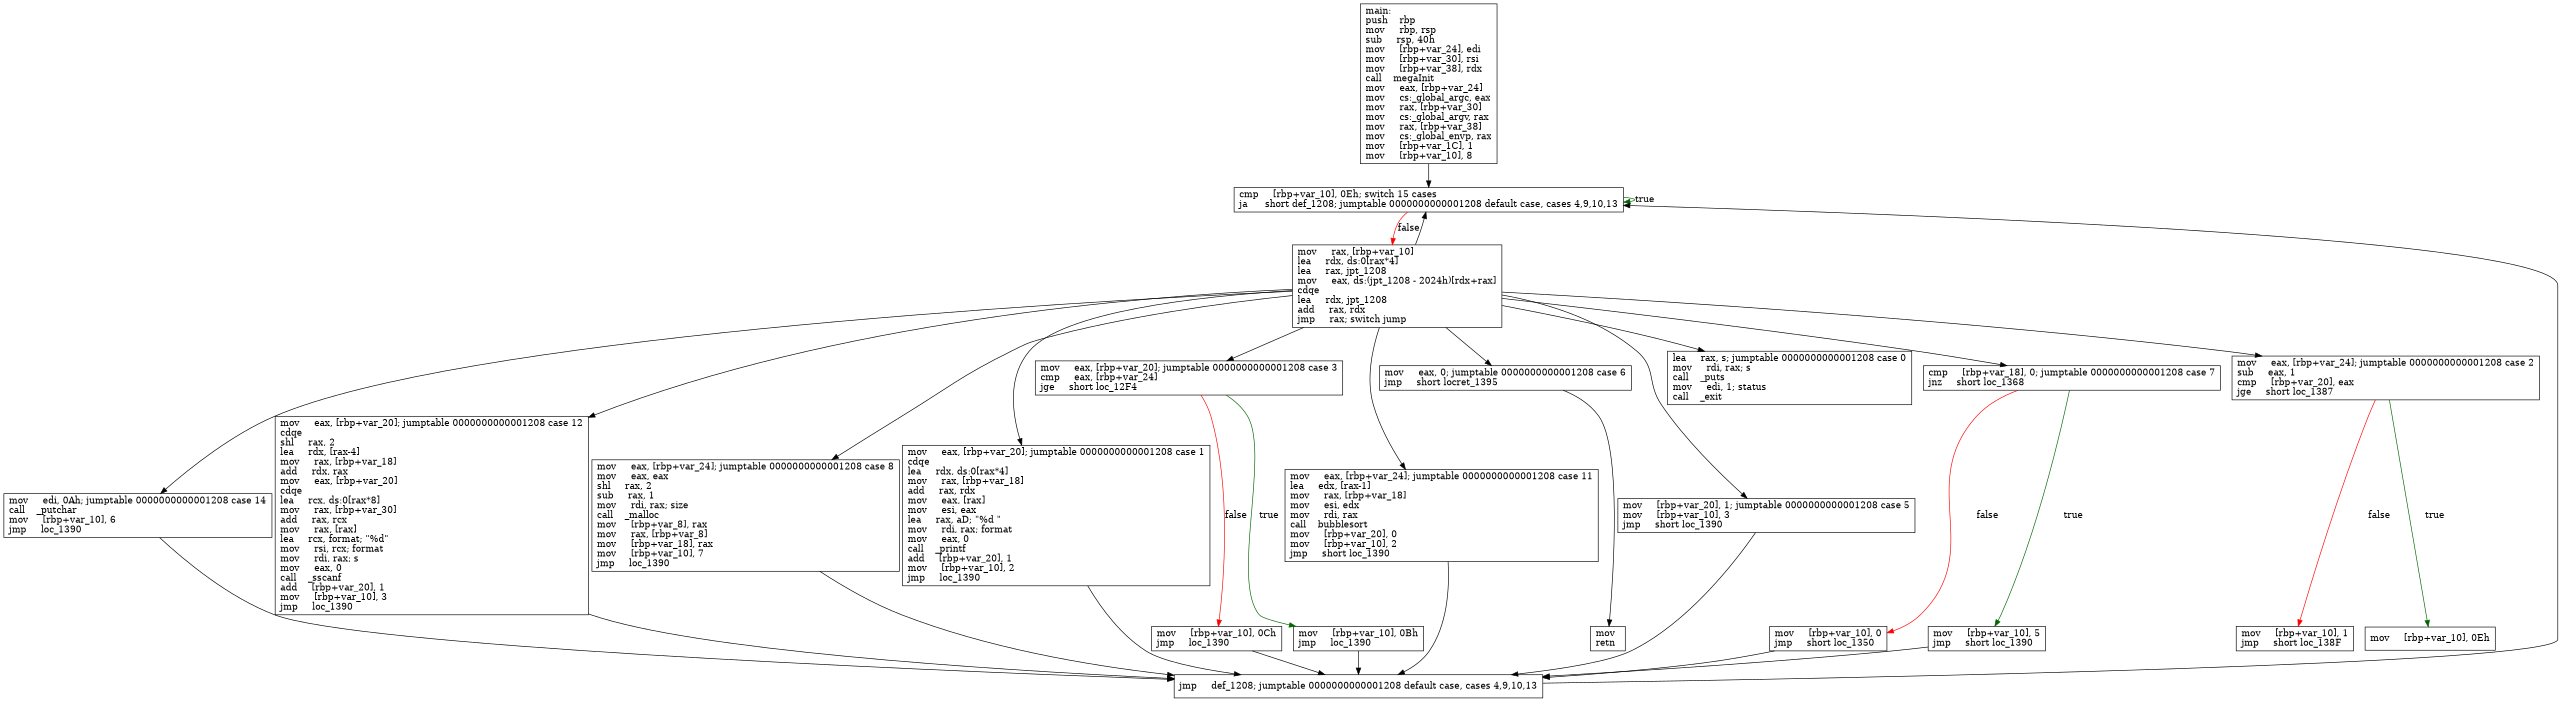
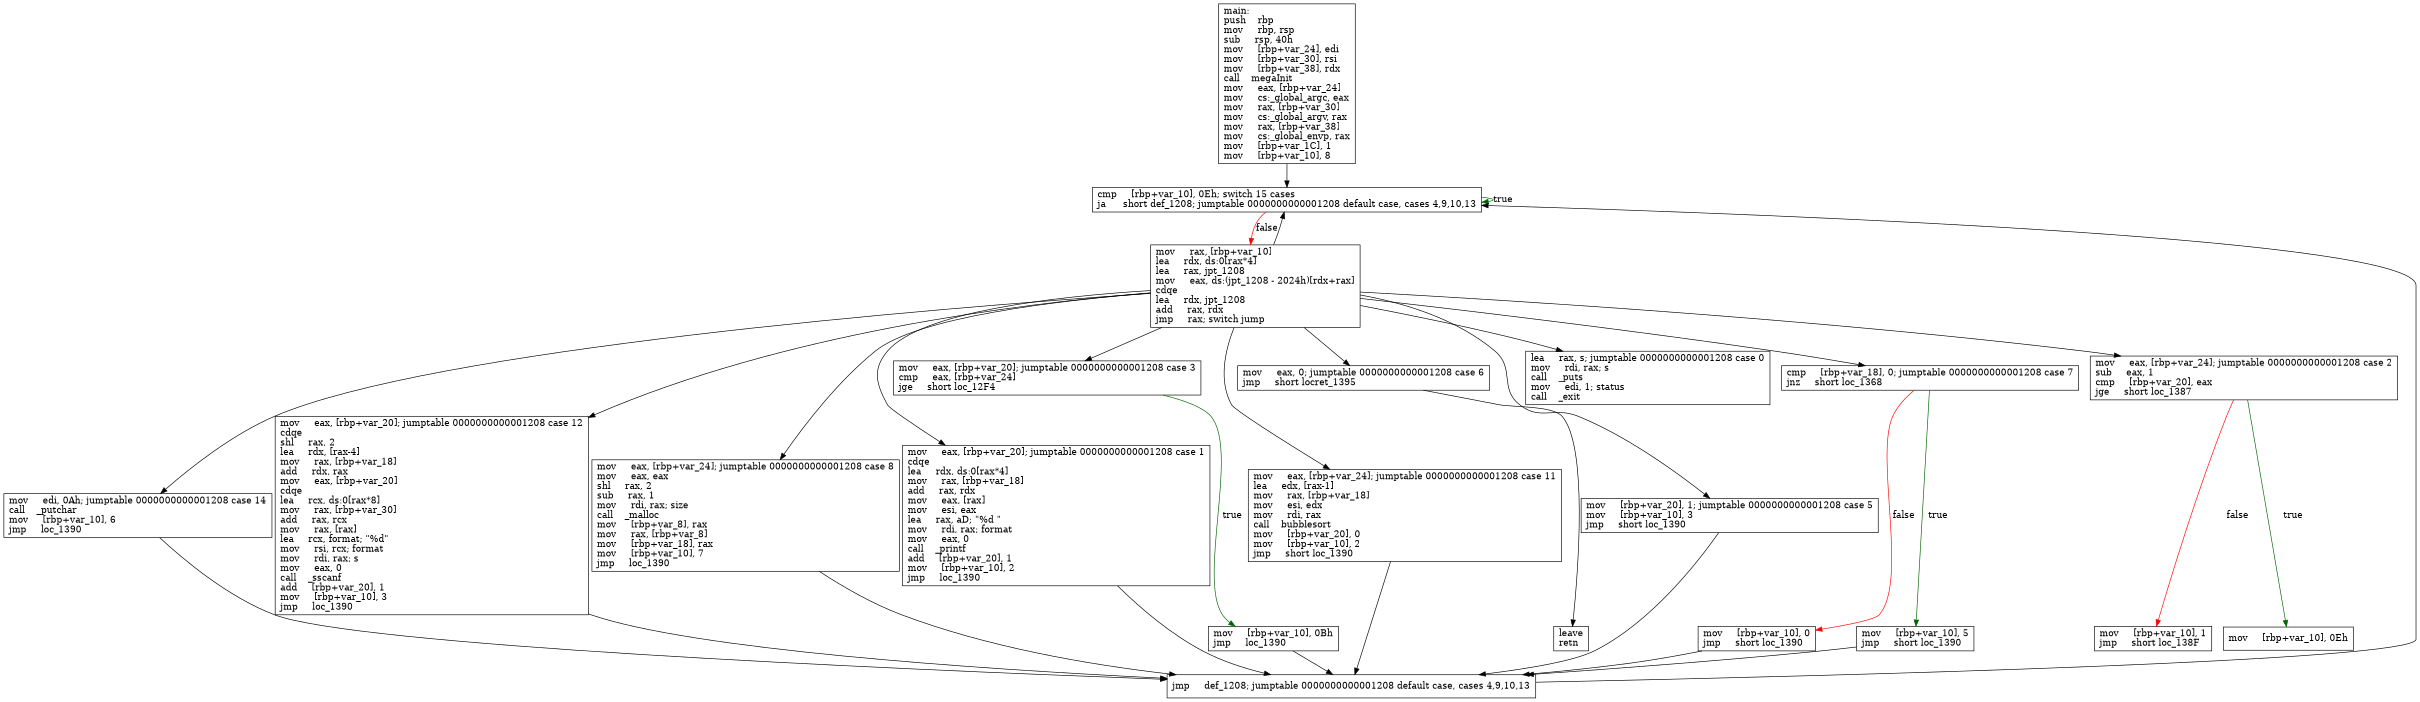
node "mov     [rbp+var_10], 0Ch jmp     loc_1390": removed
node "mov retn": label "mov retn" -> "leave retn"
node "mov     [rbp+var_10], 0 jmp     short loc_1350": label "mov     [rbp+var_10], 0 jmp     short loc_1350" -> "mov     [rbp+var_10], 0 jmp     short loc_1390"
